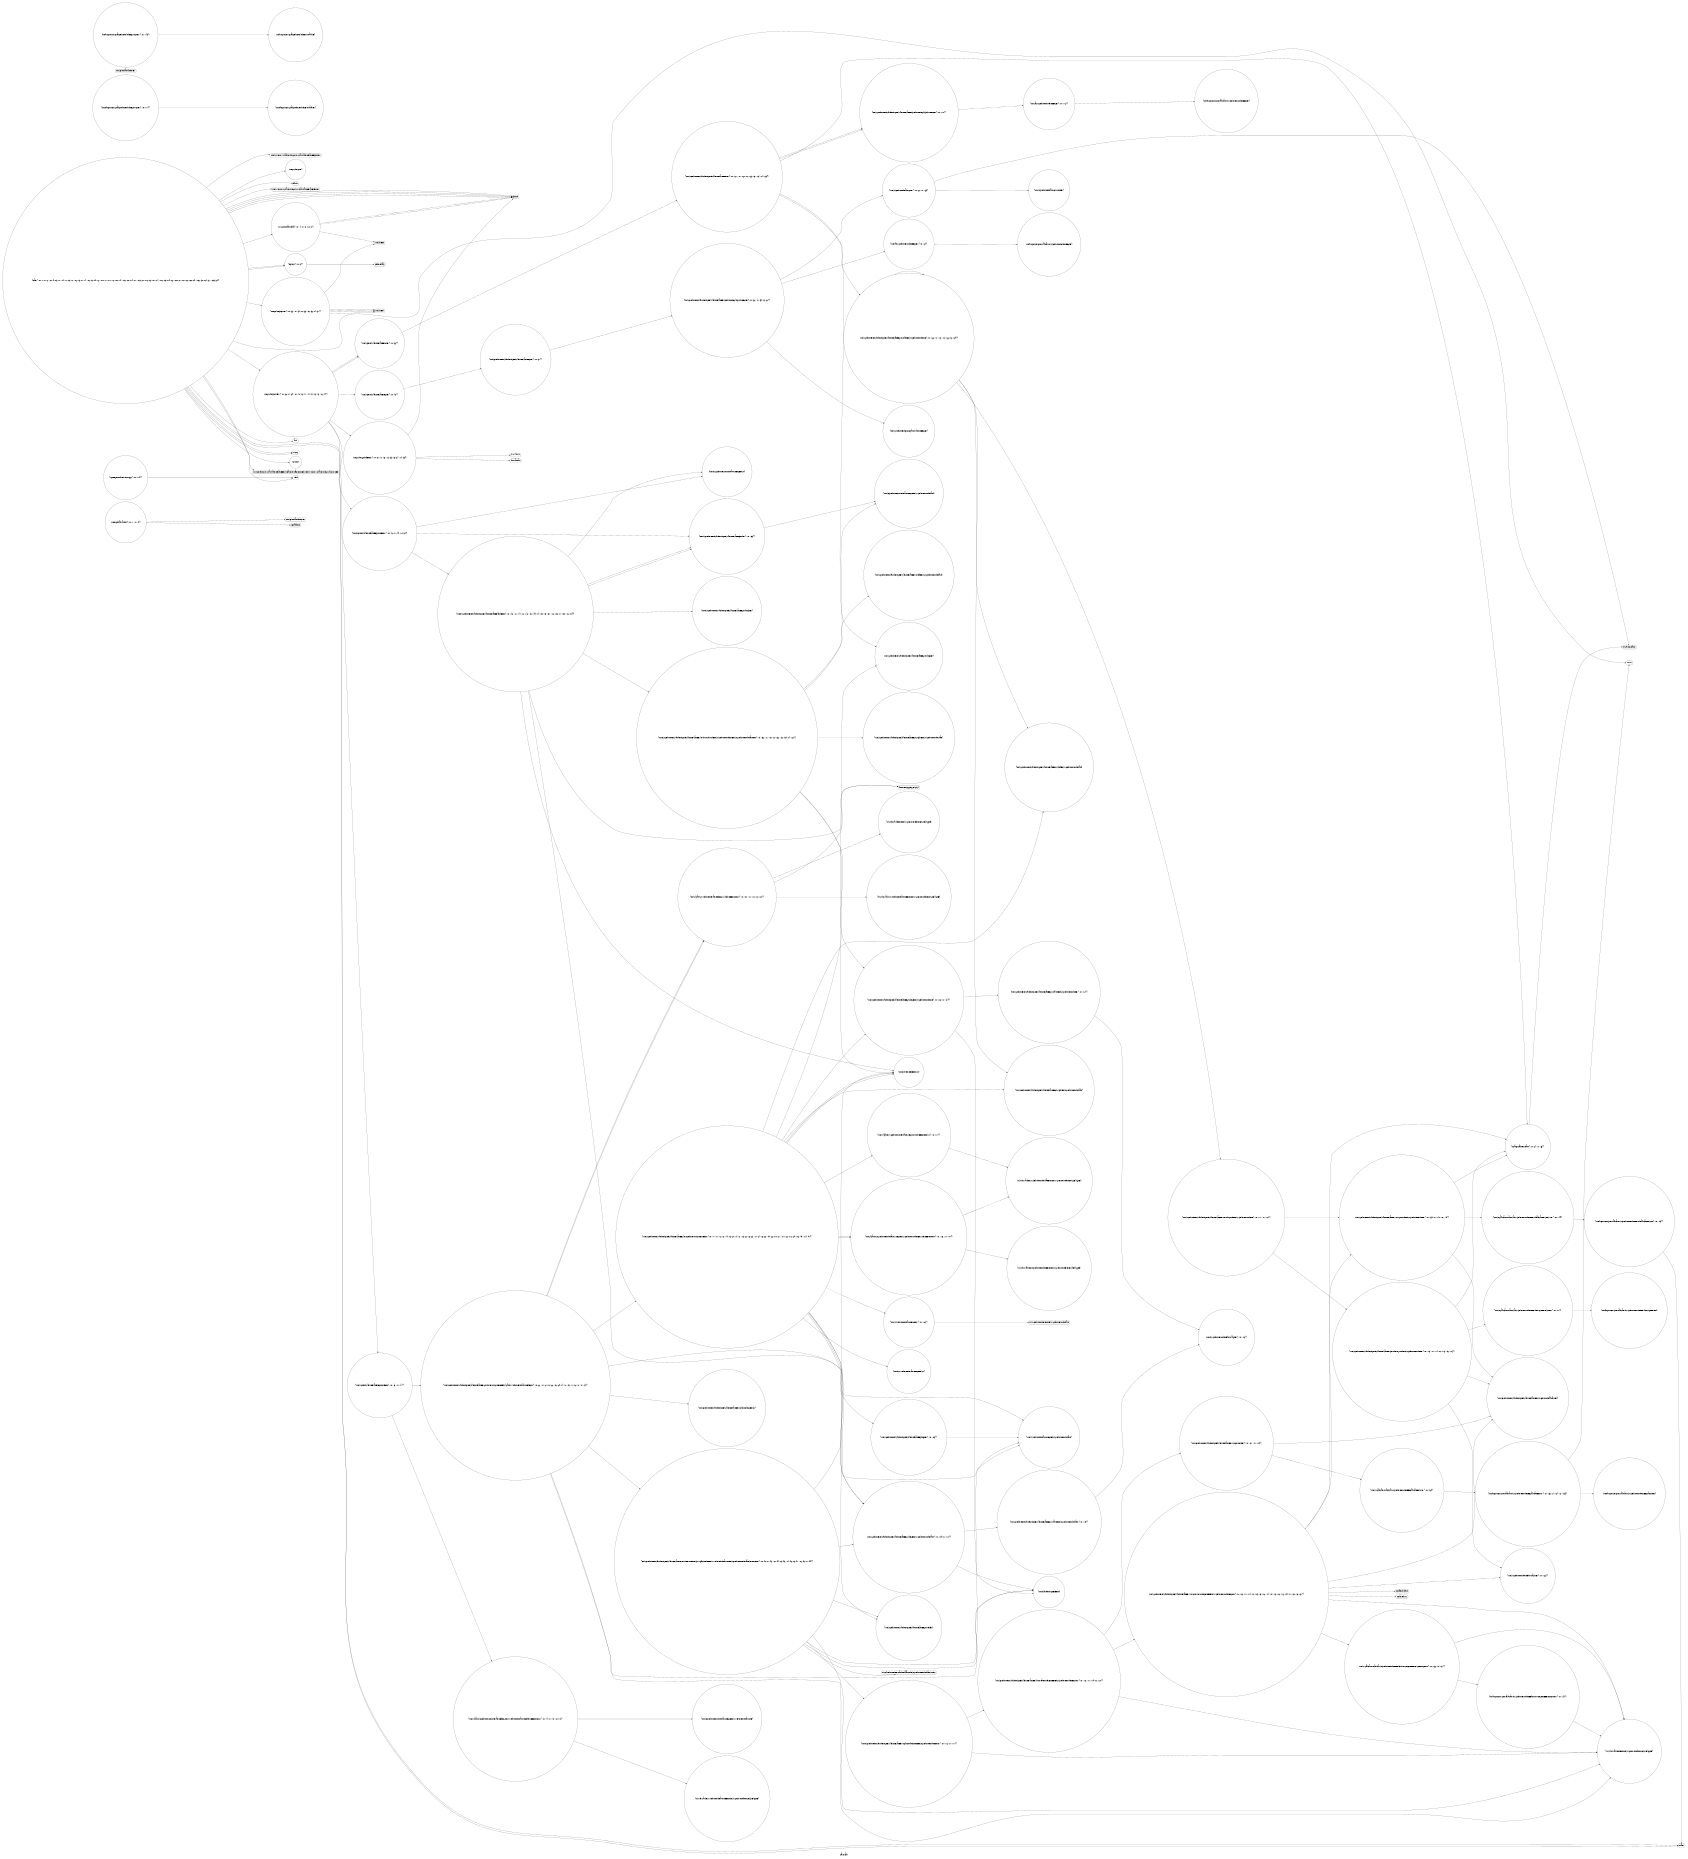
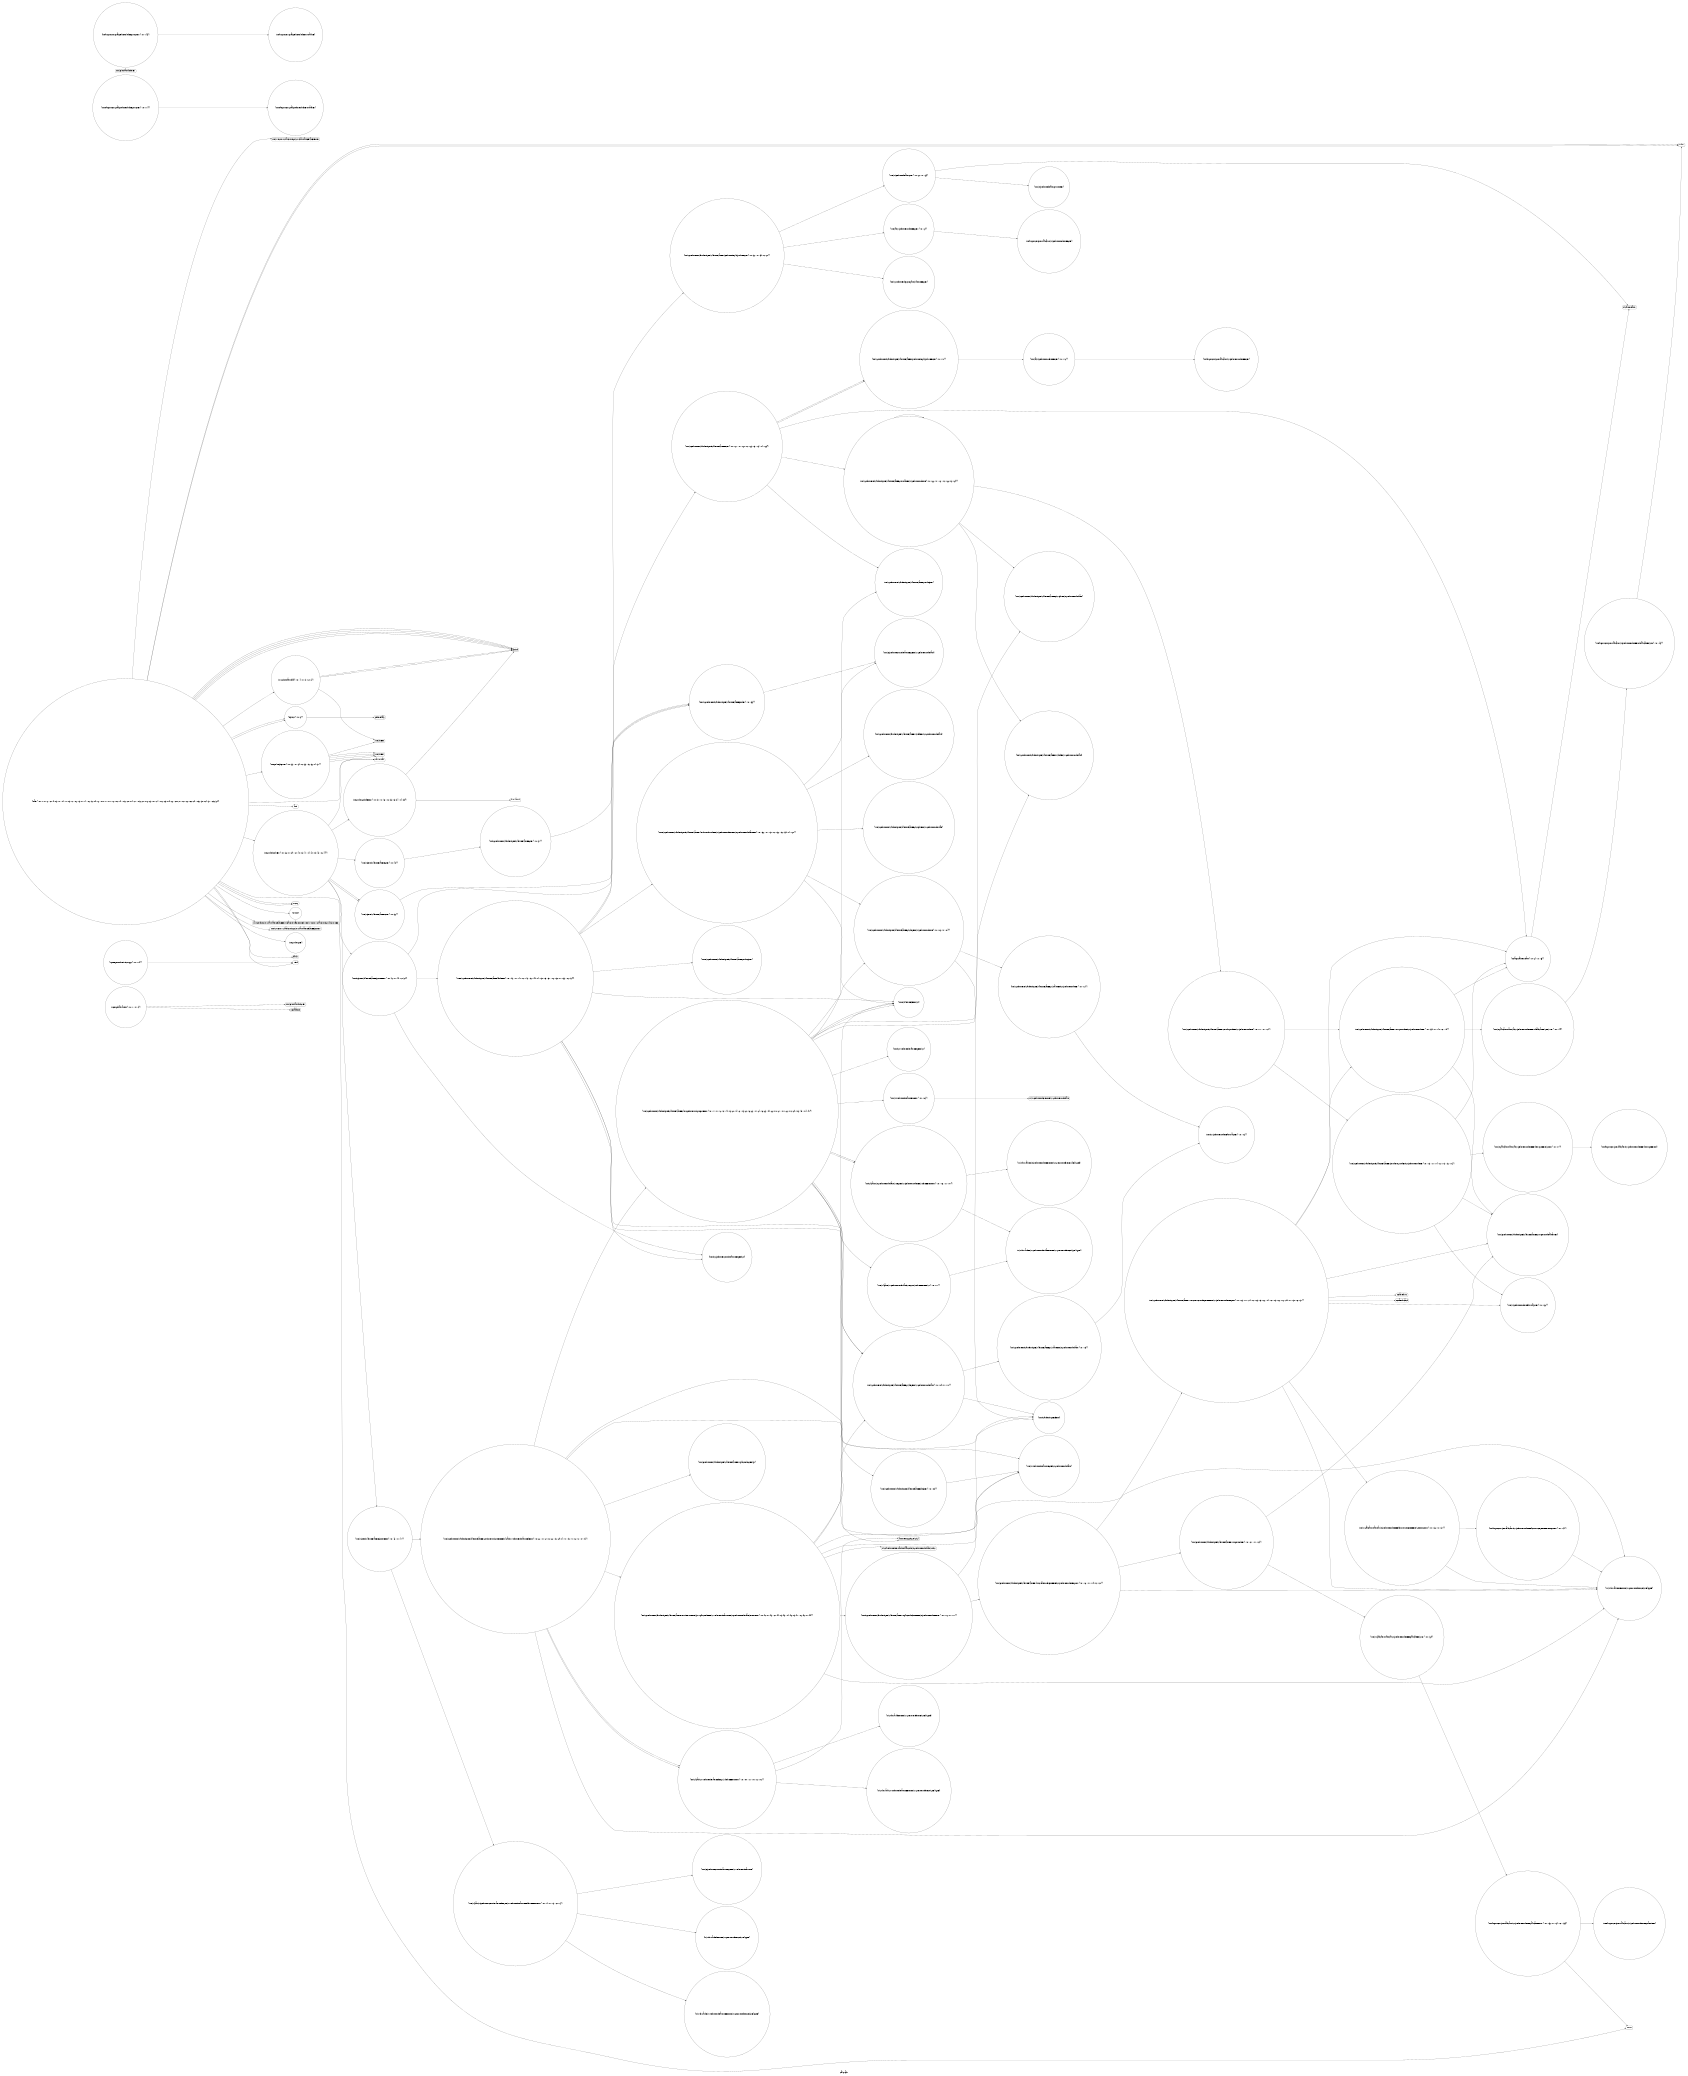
node "llvm.va_start": removed
node "__assert_fail": added
node "{_ZNSt8_Rb_treeIxxSt9_IdentityIxESt4lessIxESaIxEE6_M_endEv}": removed
node "{_ZSt7forwardIRbEOT_RNSt16remove_referenceIS1_E4typeE}": added
